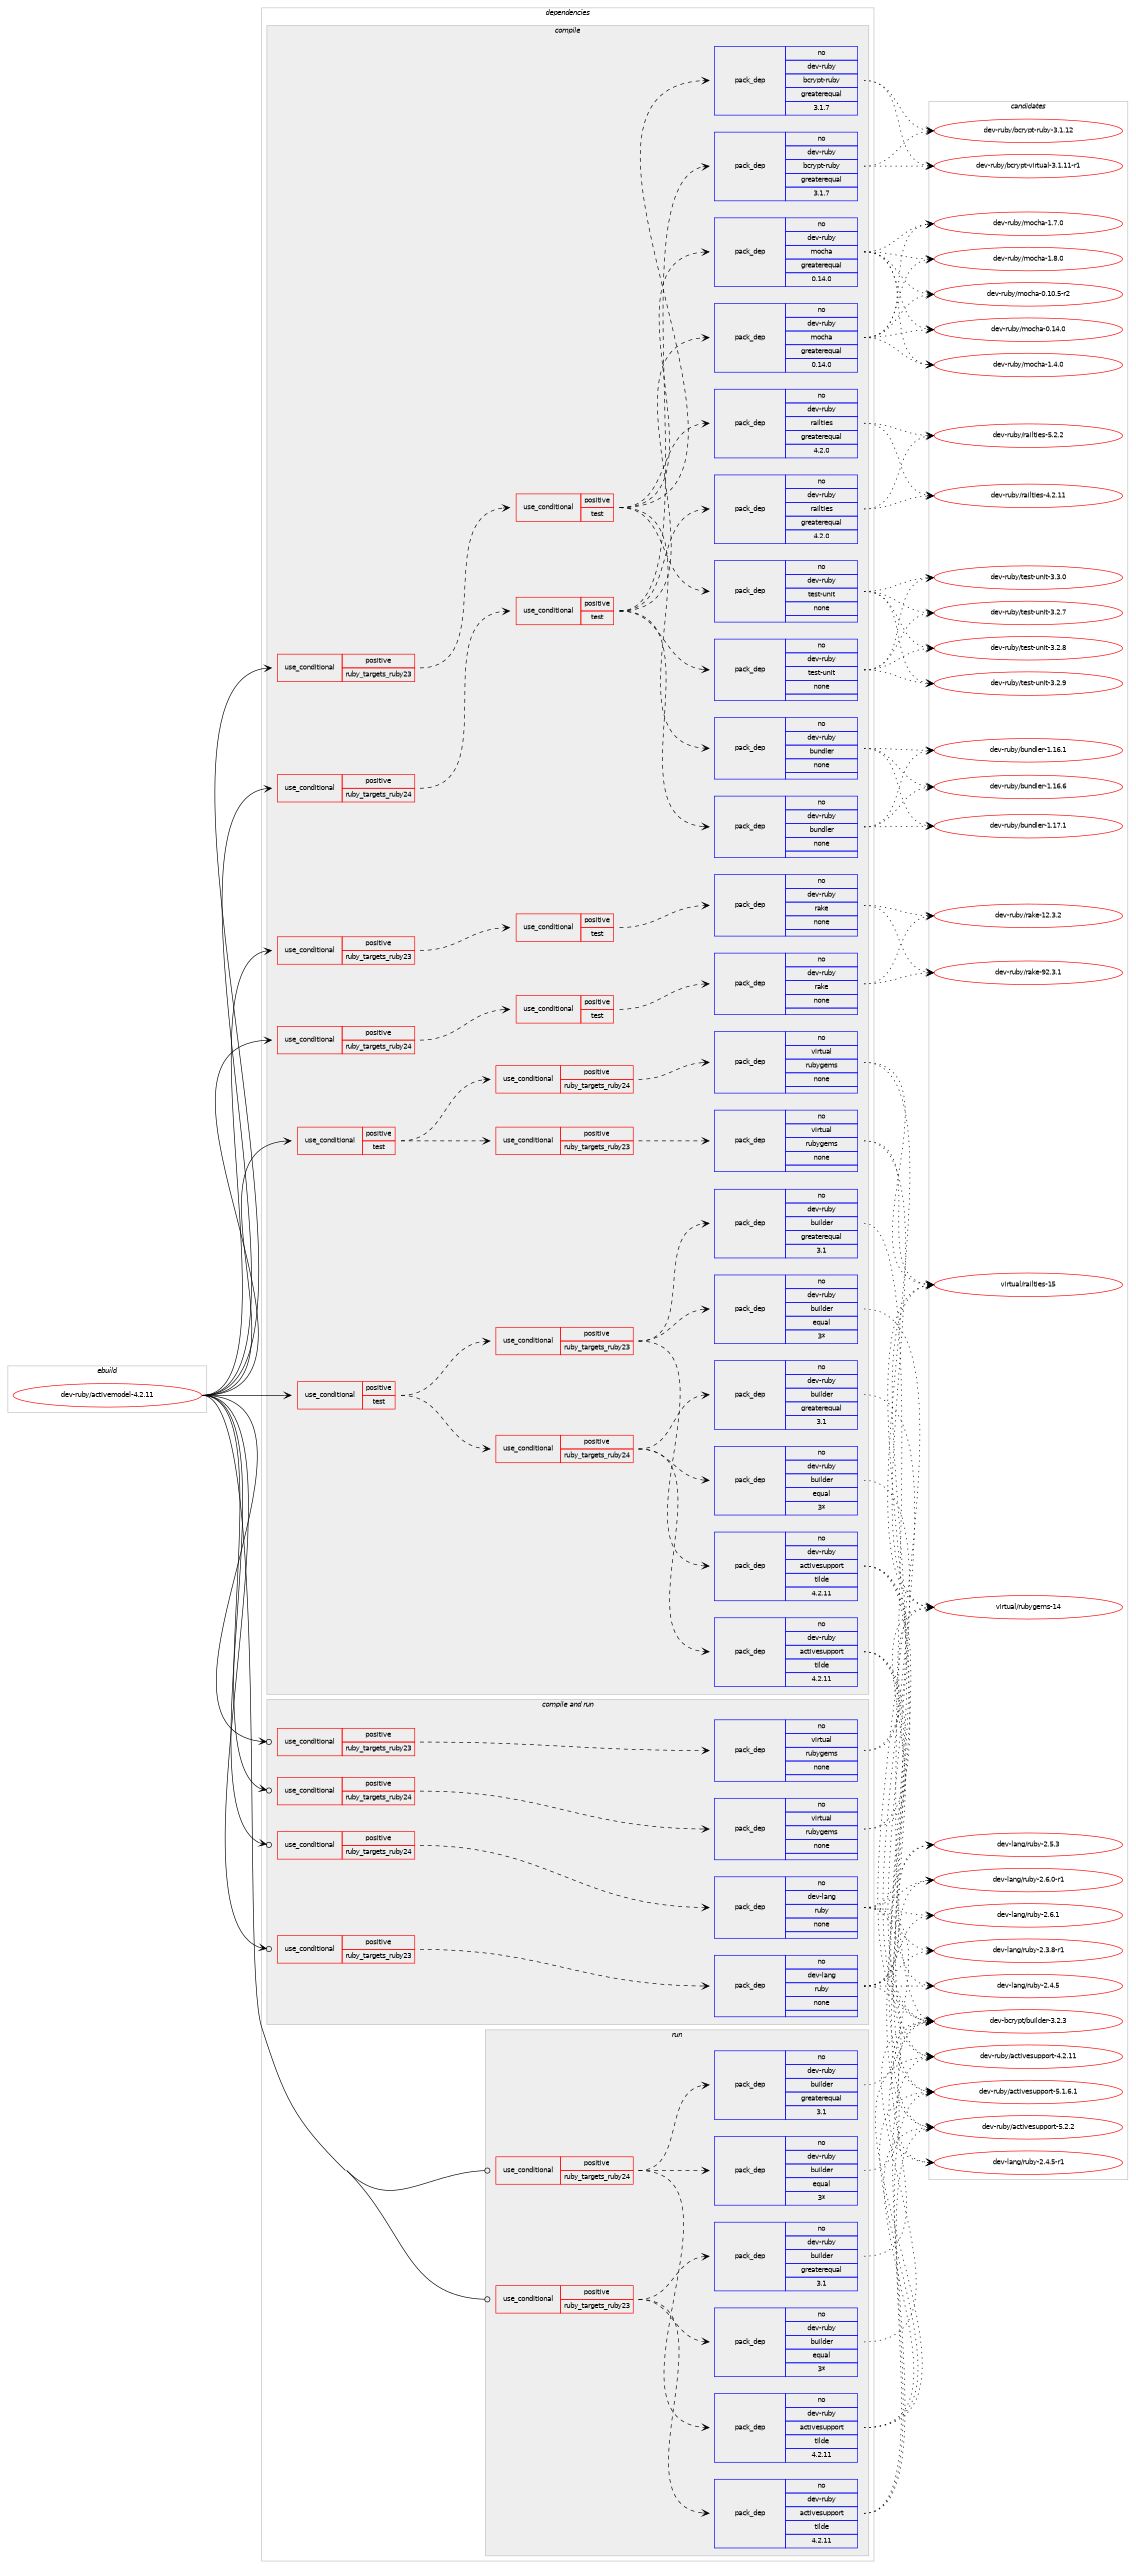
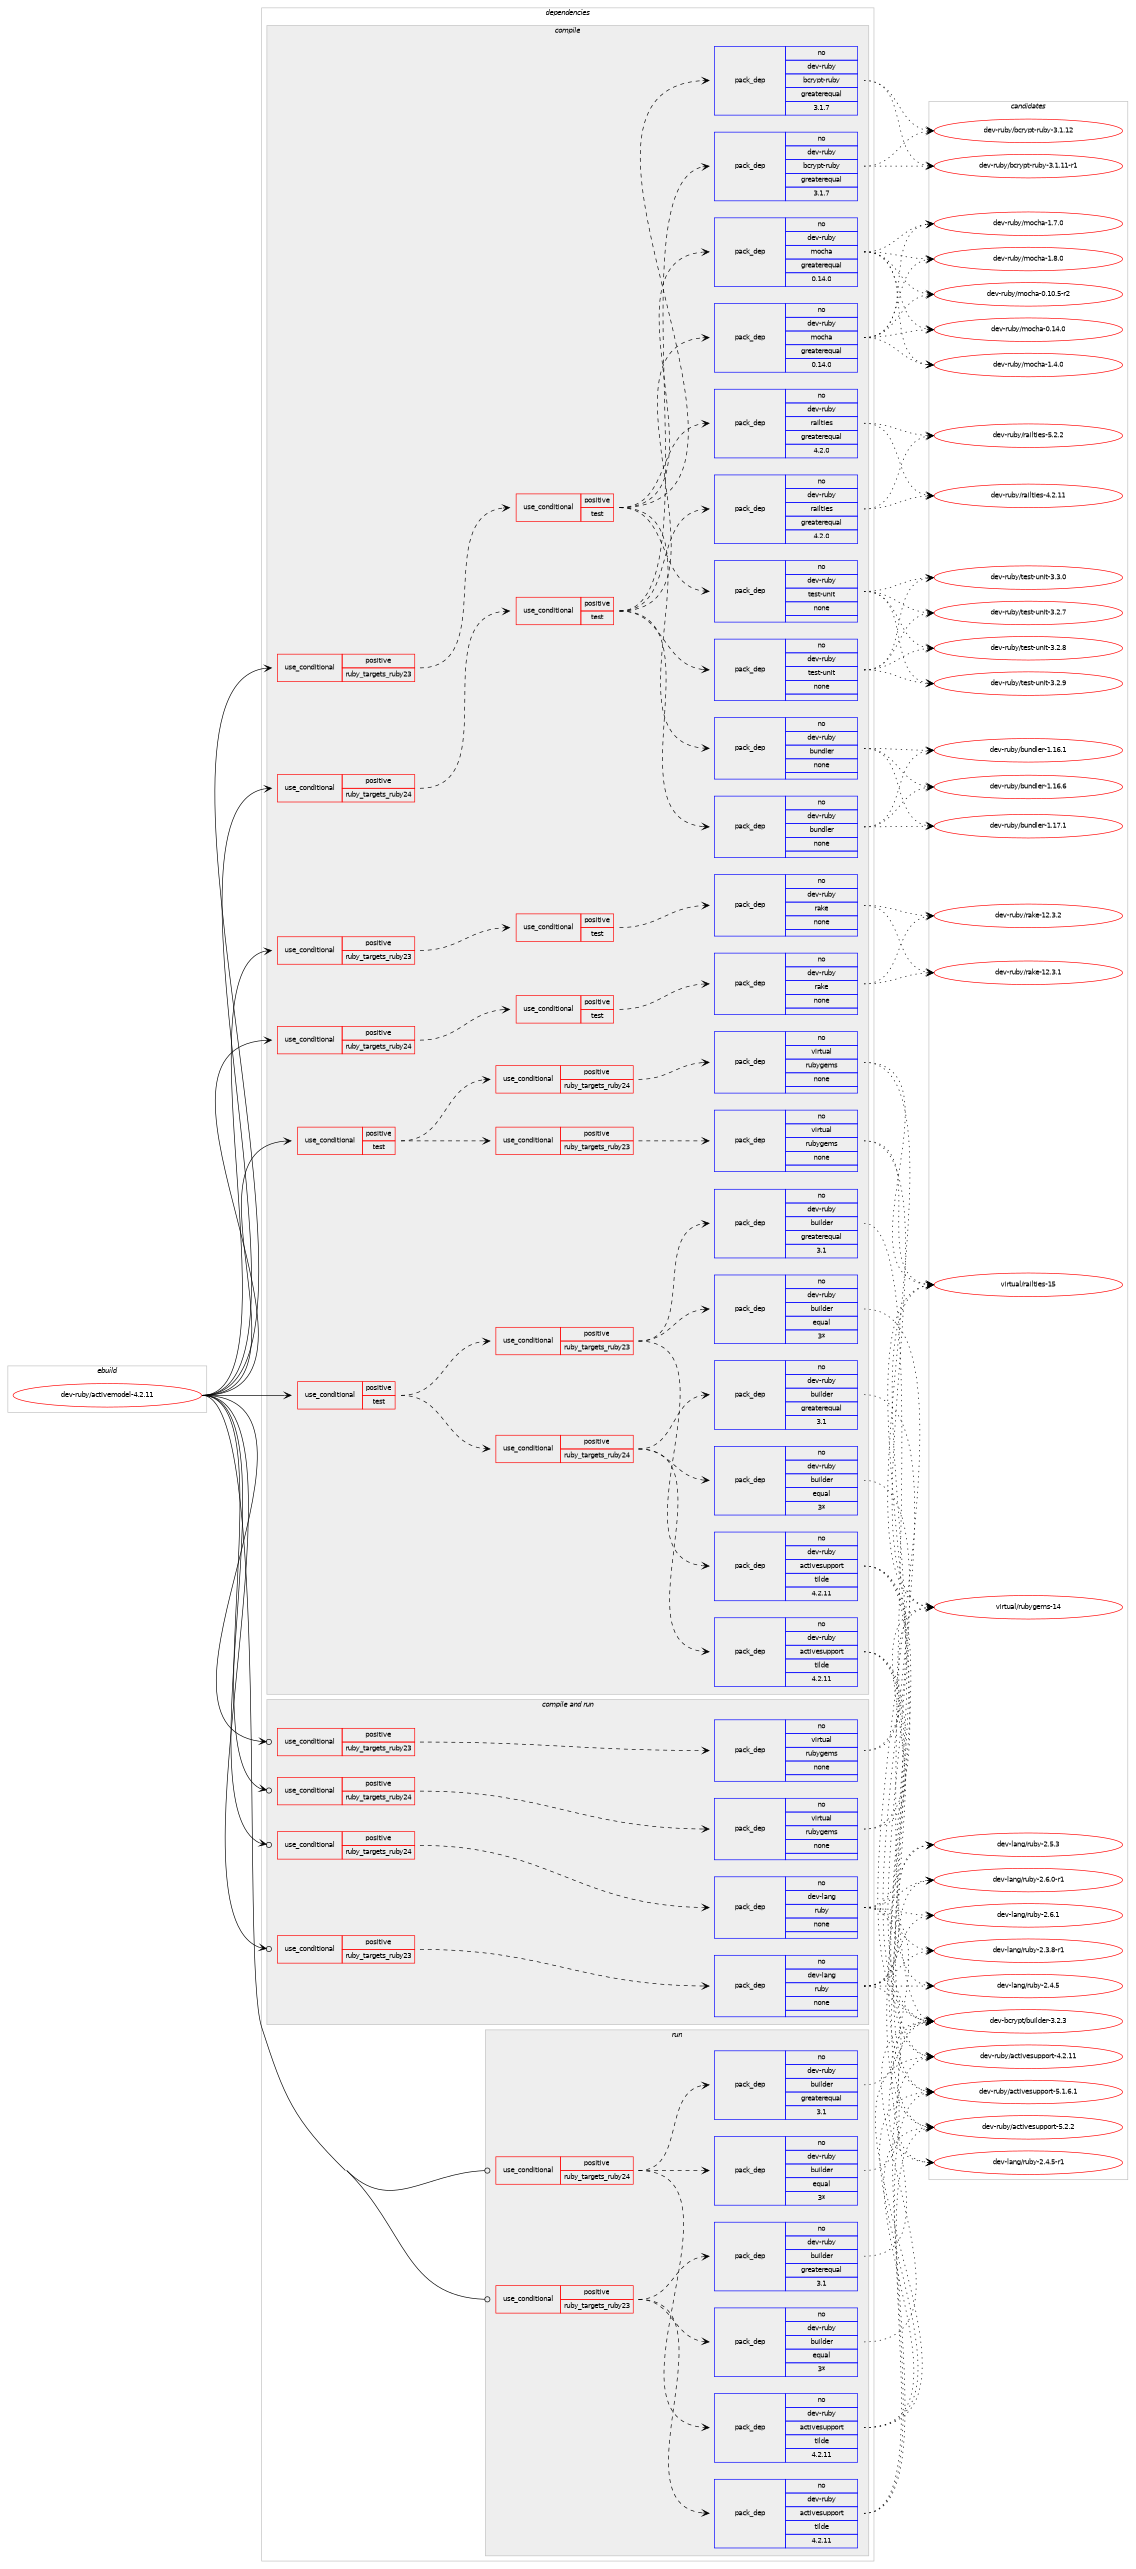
node "dev-ruby/bcrypt-virtual-3.1.11-r1": label "dev-ruby/bcrypt-virtual-3.1.11-r1" -> "dev-ruby/bcrypt-ruby-3.1.11-r1"
node "dev-ruby/rake-92.3.1": label "dev-ruby/rake-92.3.1" -> "dev-ruby/rake-12.3.1"
